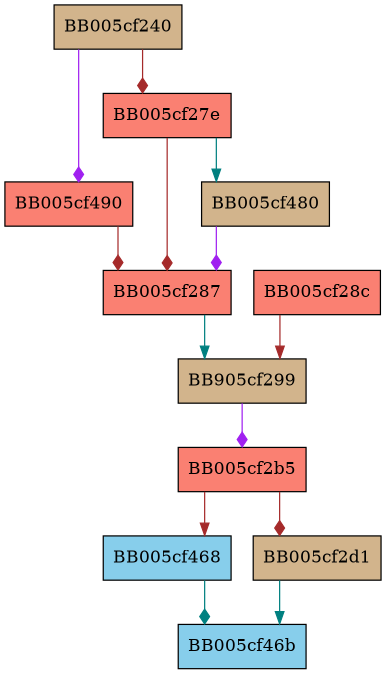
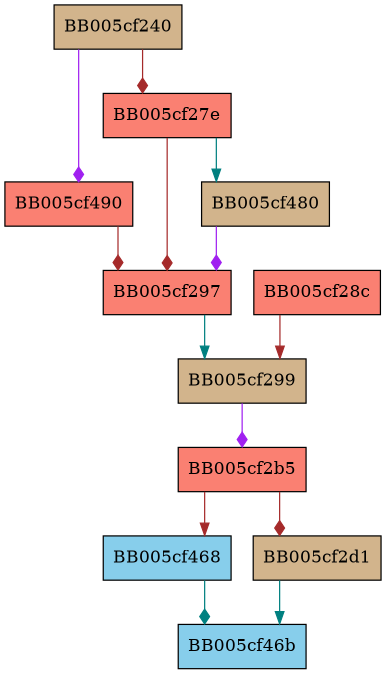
node "BB005cf287": label "BB005cf287" -> "BB005cf297"
node "BB905cf299": label "BB905cf299" -> "BB005cf299"
